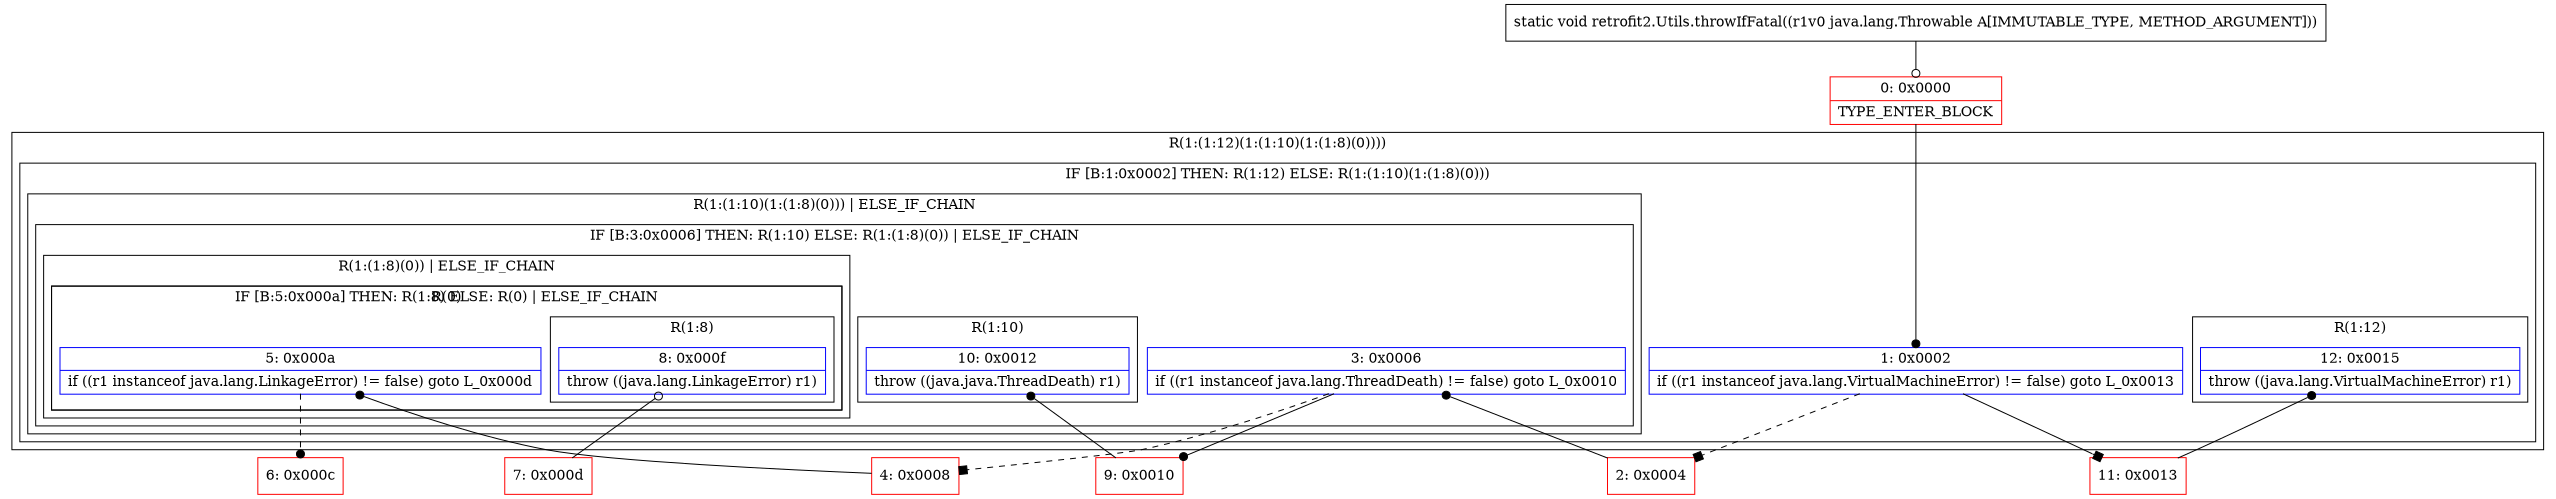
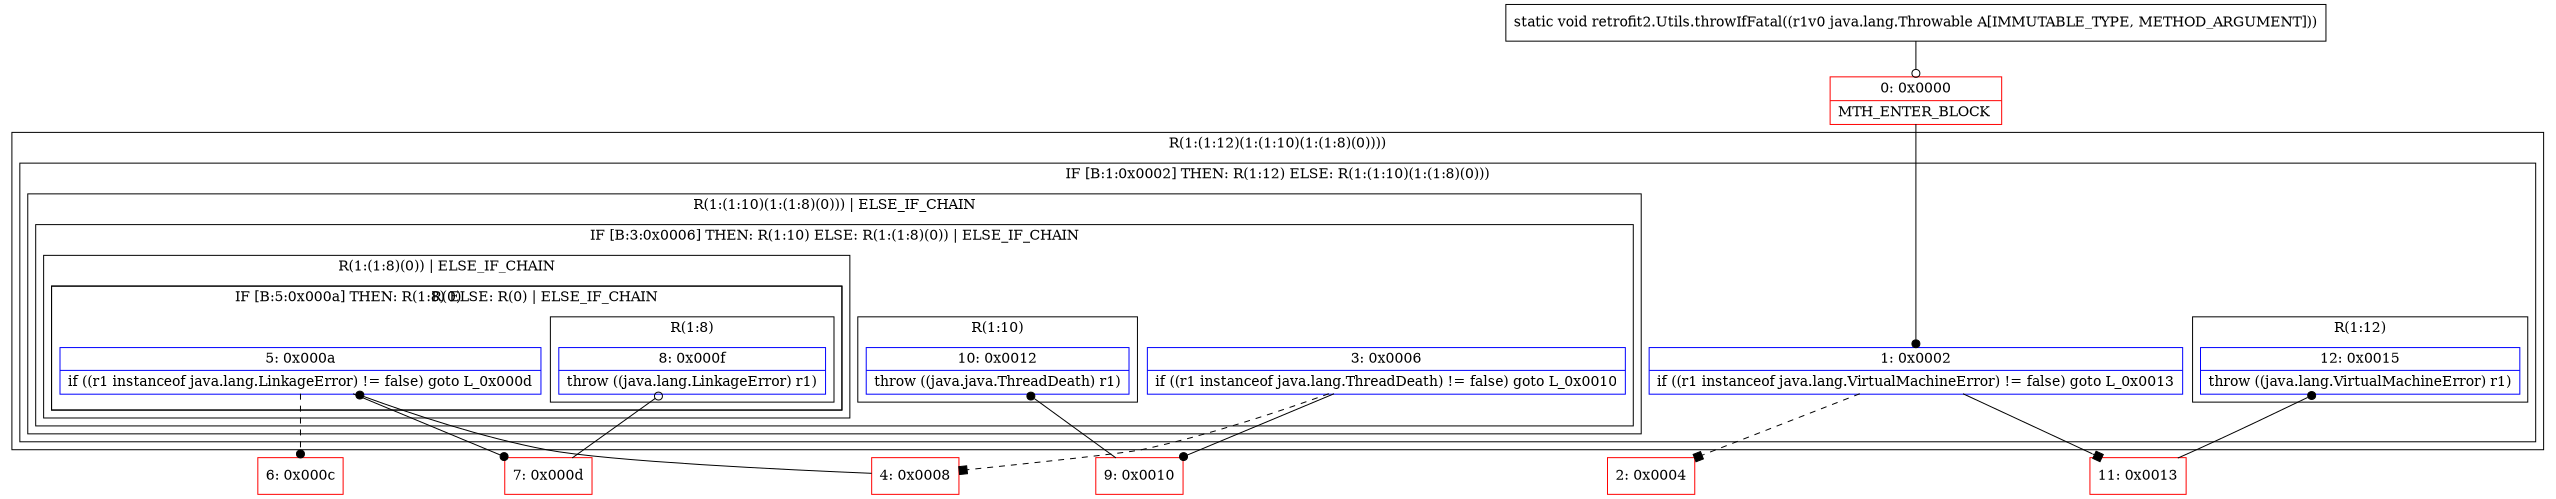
node "0: 0x0000": text "TYPE_ENTER_BLOCK" -> "MTH_ENTER_BLOCK"
edge "2: 0x0004" -> "3: 0x0006": removed
edge "5: 0x000a" -> "7: 0x000d": added
